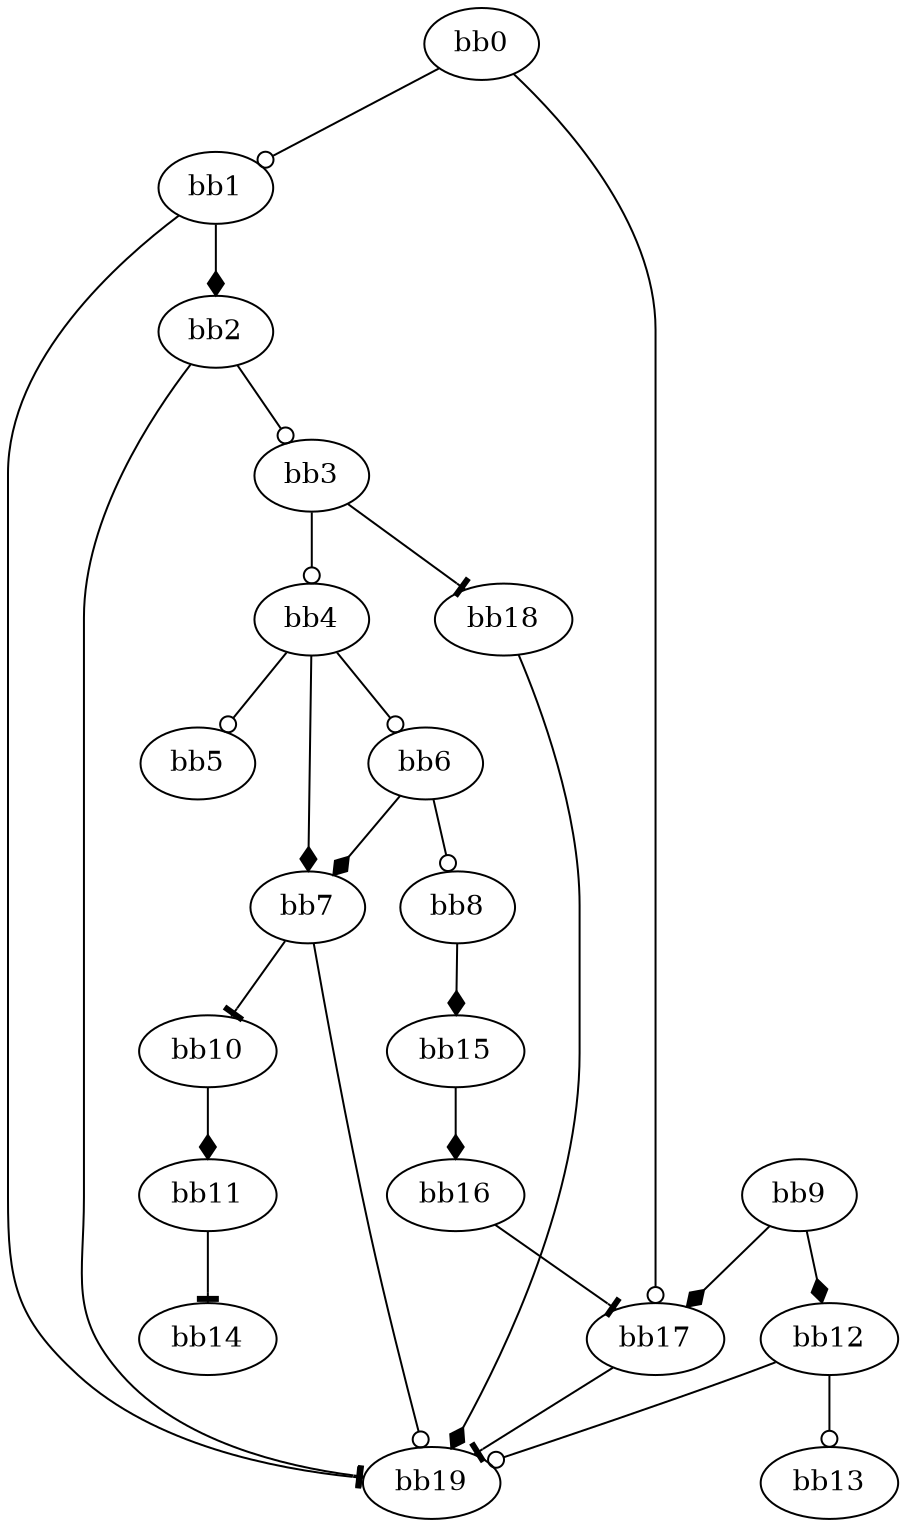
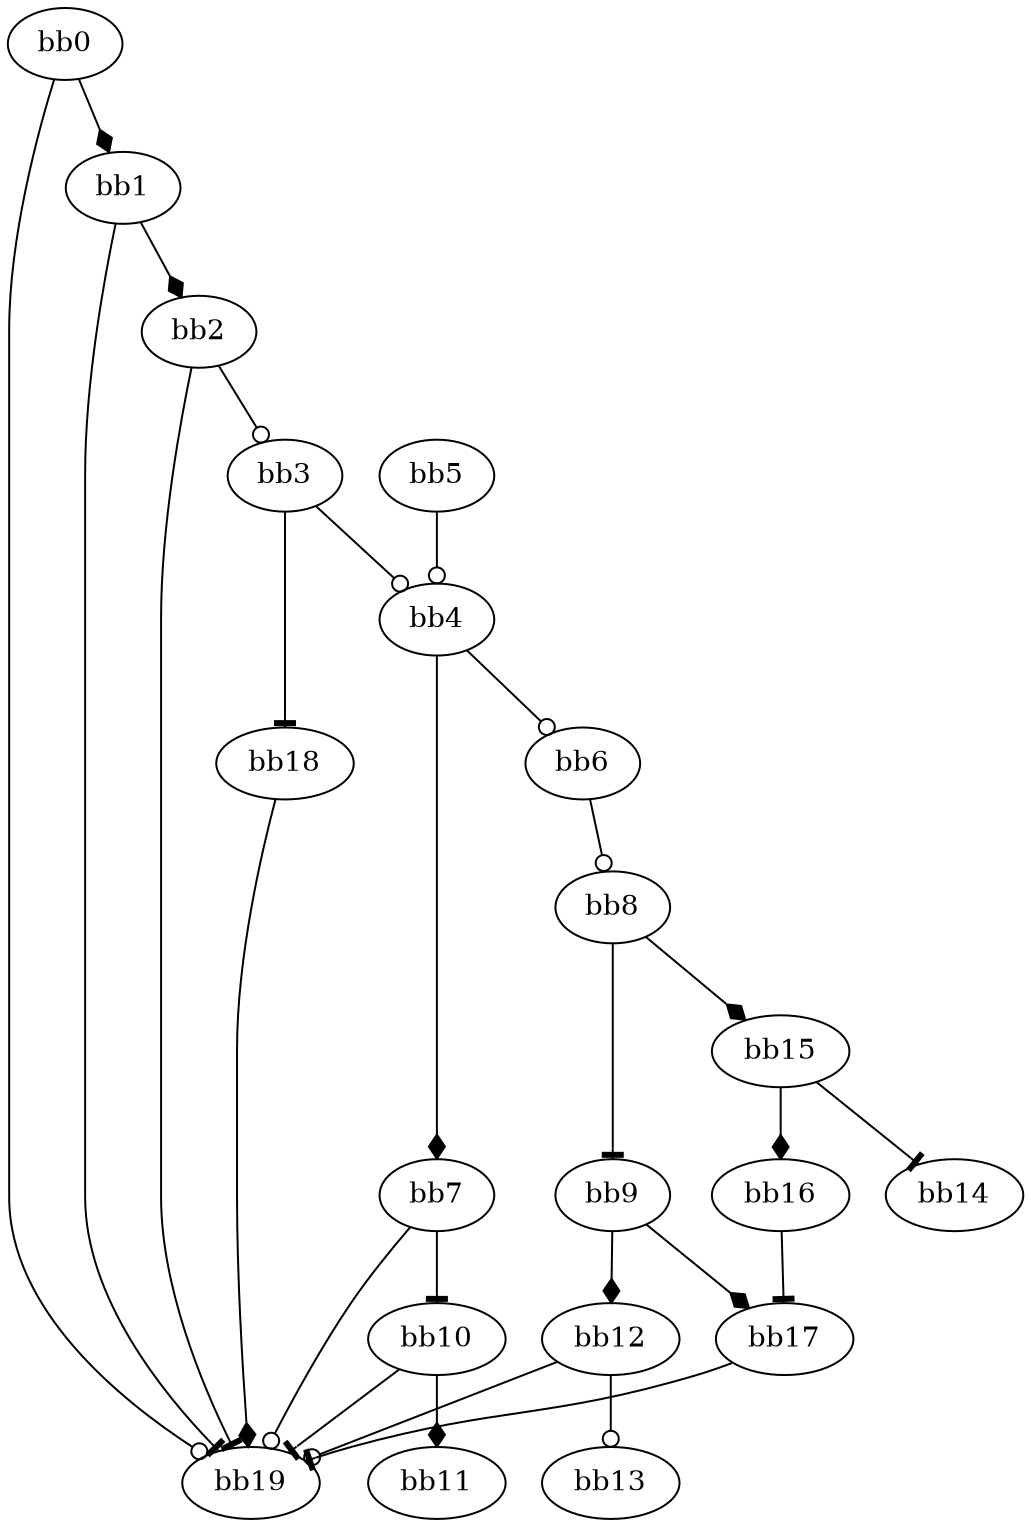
edge "bb0" -> "bb1": arrowhead odot -> diamond
edge "bb0" -> "bb17": now "bb0" -> "bb19"
edge "bb4" -> "bb5": reversed
edge "bb6" -> "bb7": removed
edge "bb8" -> "bb9": added
edge "bb11" -> "bb14": now "bb15" -> "bb14"
edge "bb10" -> "bb19": added
